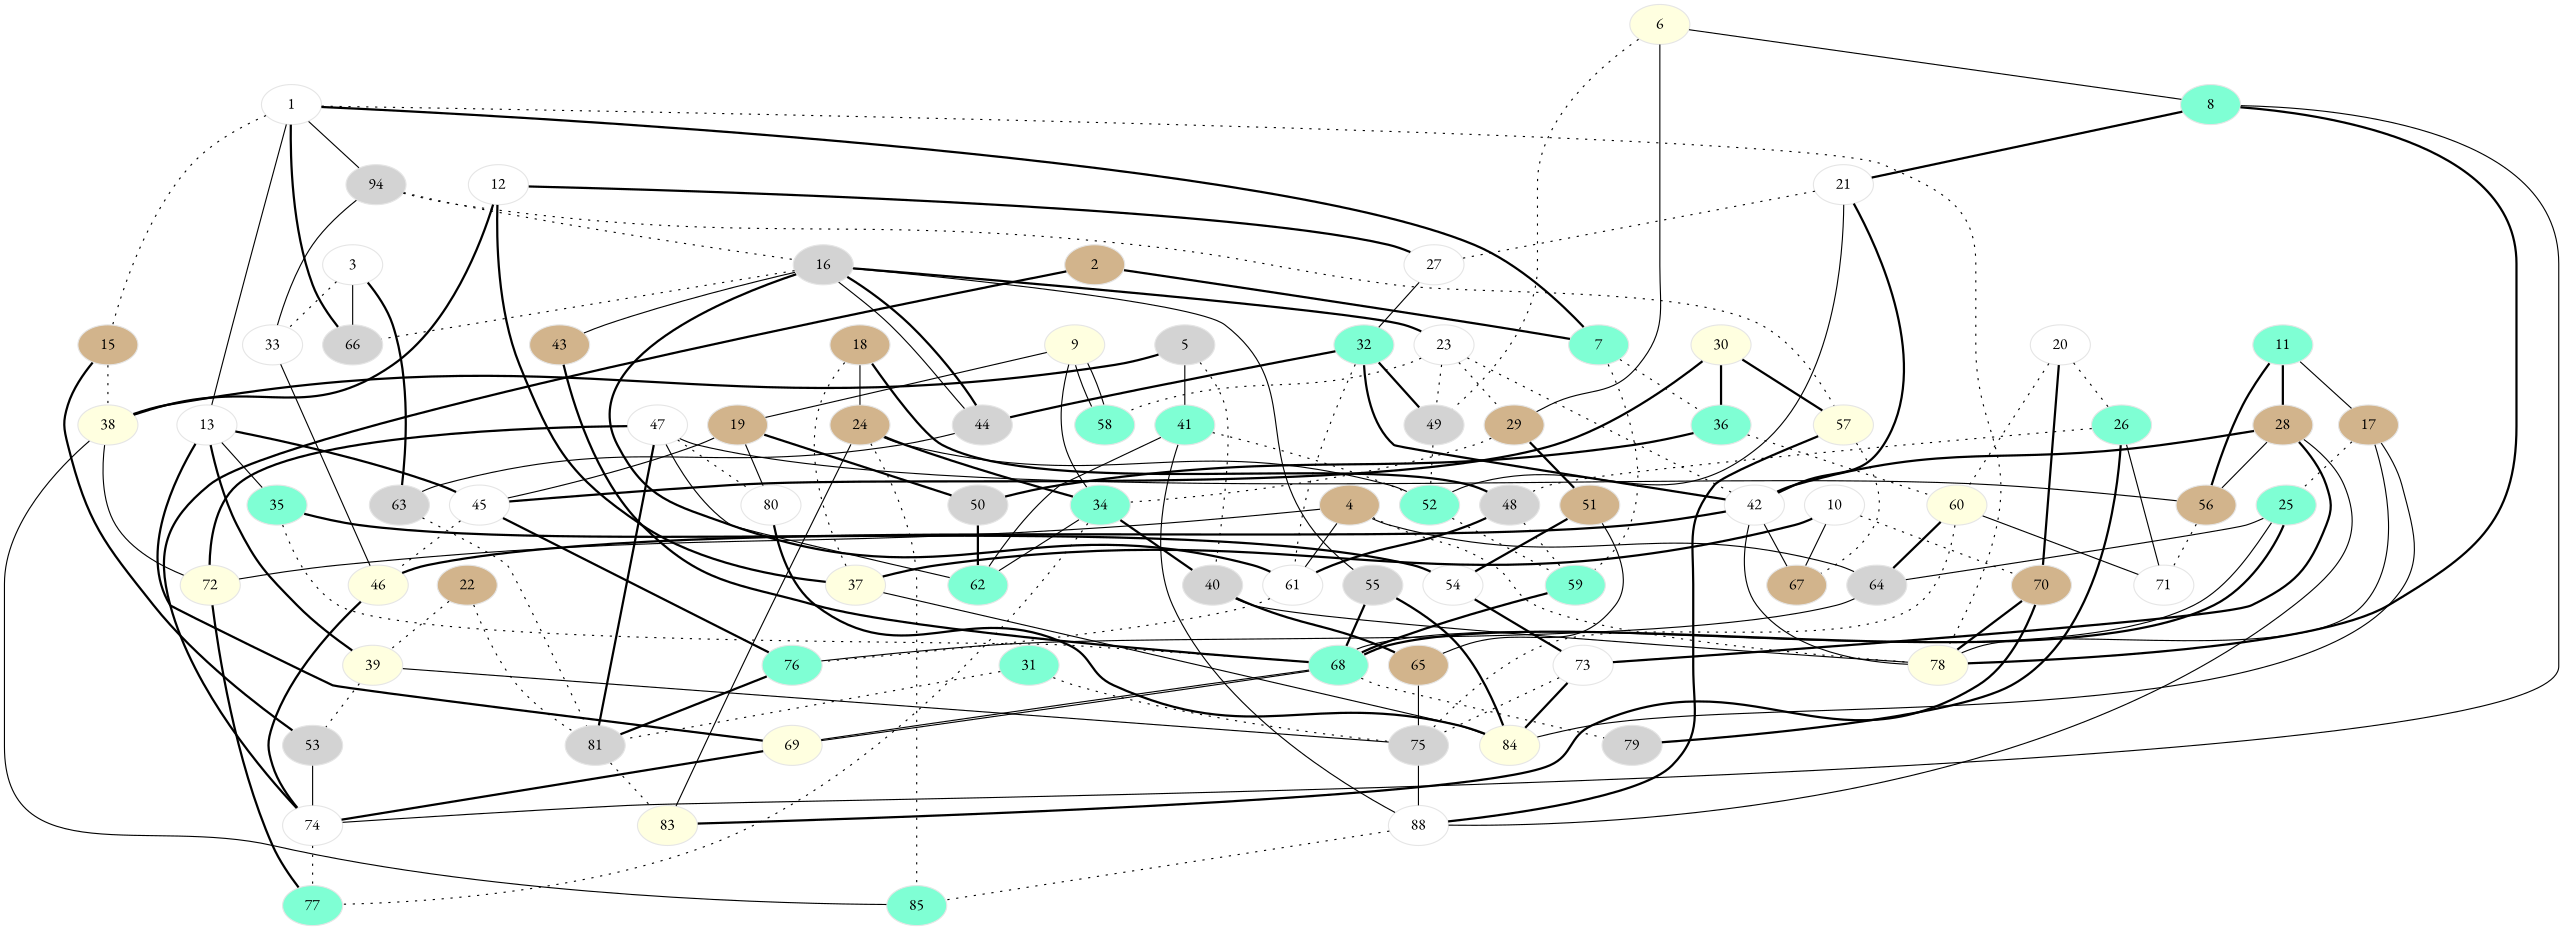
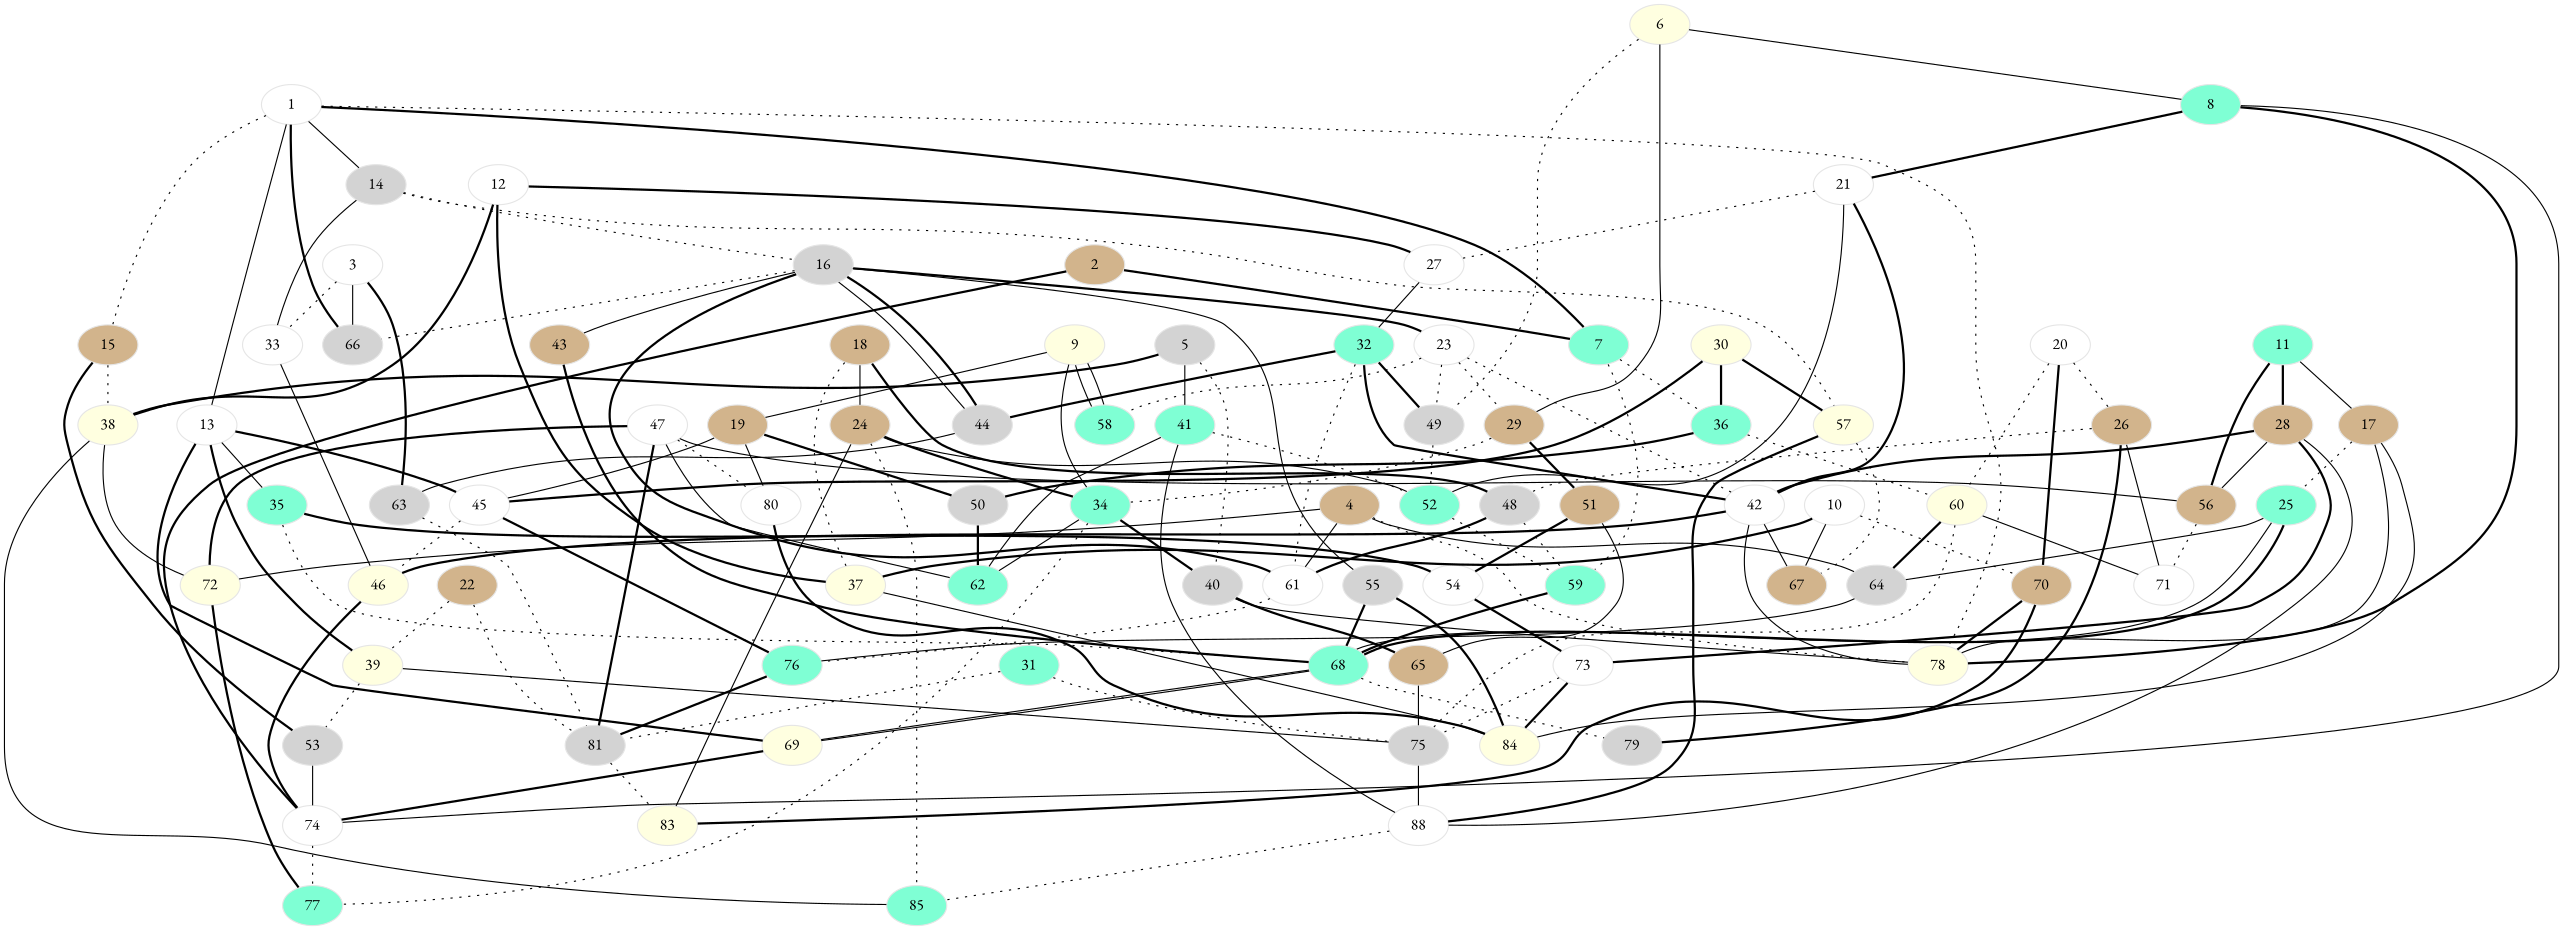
node "94": label "94" -> "14"
node "26": fillcolor aquamarine -> tan
